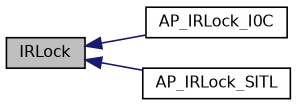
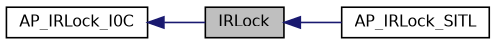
edge "AP_IRLock_I0C" -> "IRLock": reversed
